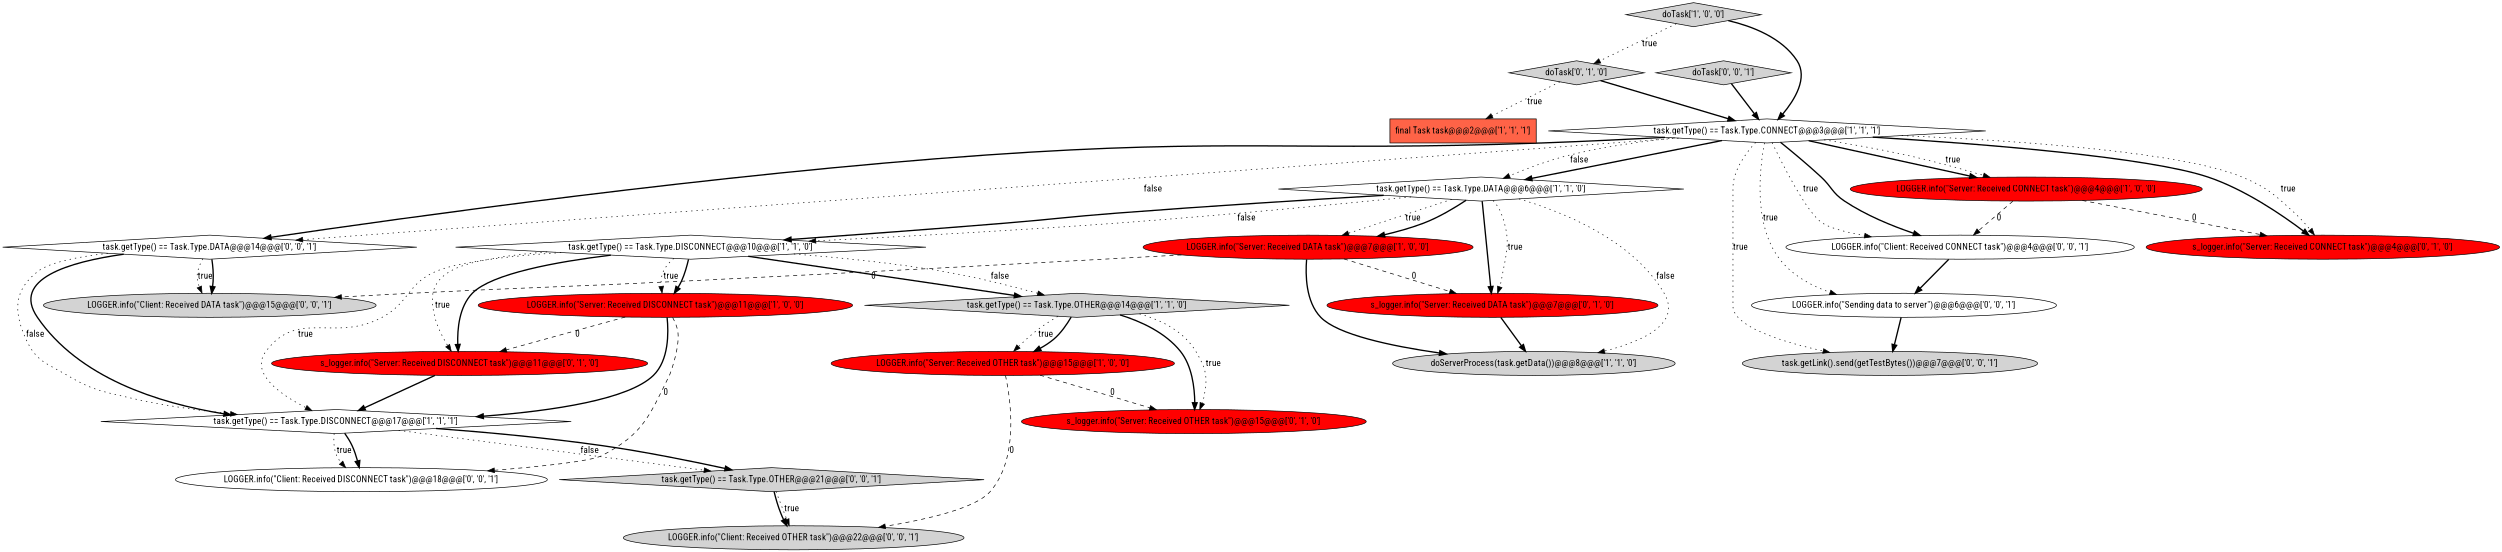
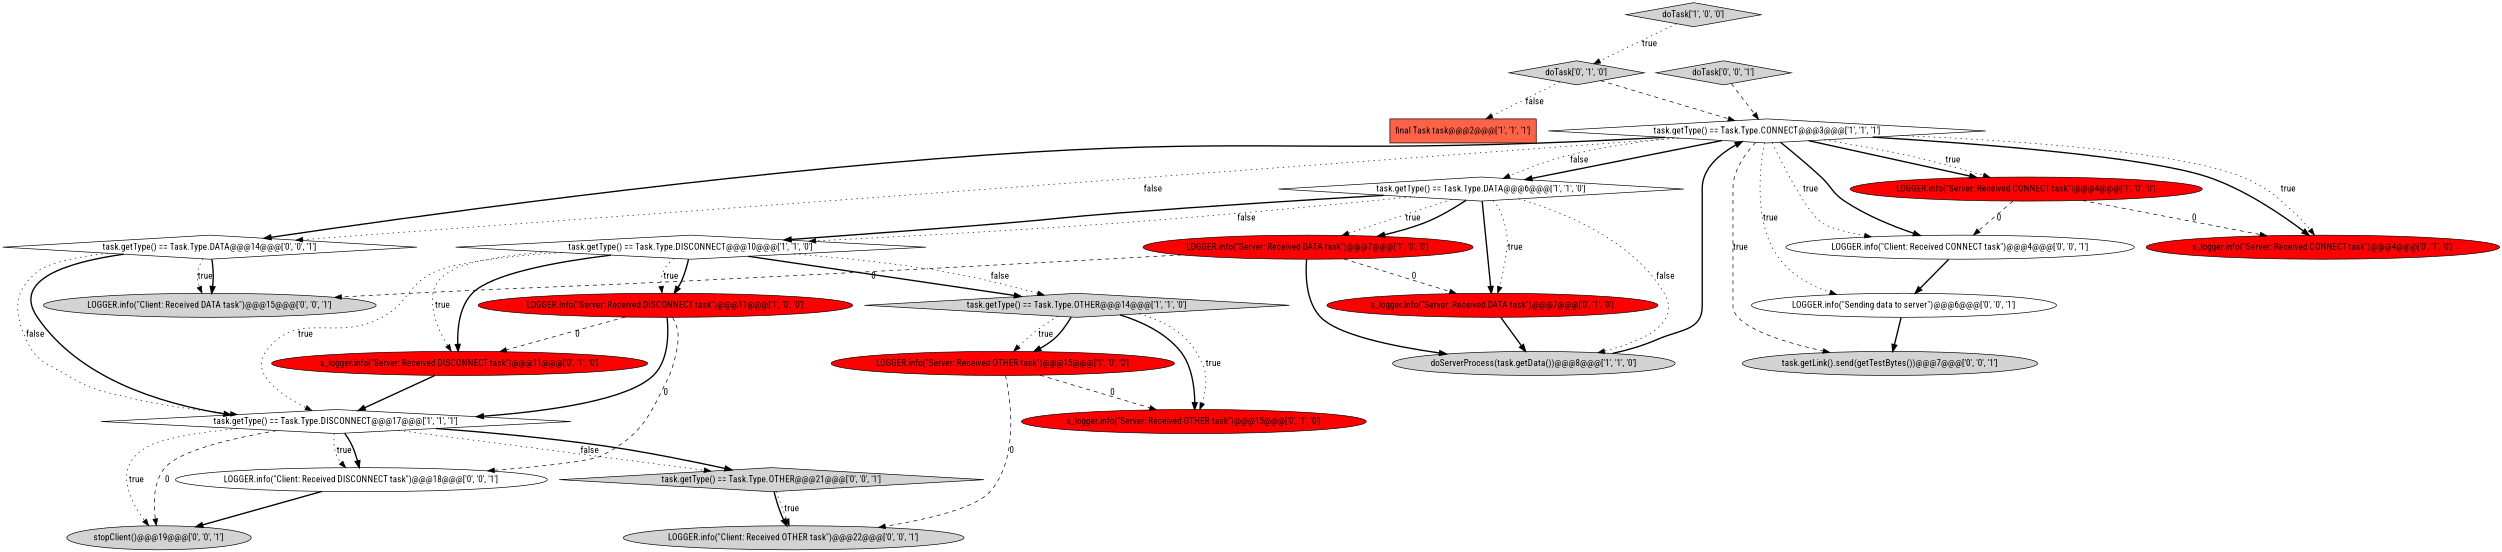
edge "doTask['1', '0', '0']" -> "task.getType() == Task.Type.CONNECT@@@3@@@['1', '1', '1']": now "doServerProcess(task.getData())@@@8@@@['1', '1', '0']" -> "task.getType() == Task.Type.CONNECT@@@3@@@['1', '1', '1']"
edge "doTask['0', '0', '1']" -> "task.getType() == Task.Type.CONNECT@@@3@@@['1', '1', '1']": style bold -> dashed
edge "doTask['0', '1', '0']" -> "task.getType() == Task.Type.CONNECT@@@3@@@['1', '1', '1']": style bold -> dashed
edge "doTask['0', '1', '0']" -> "final Task task@@@2@@@['1', '1', '1']": label "true" -> "false"
edge "task.getType() == Task.Type.CONNECT@@@3@@@['1', '1', '1']" -> "task.getLink().send(getTestBytes())@@@7@@@['0', '0', '1']": style dotted -> dashed
node "stopClient()@@@19@@@['0', '0', '1']": added
